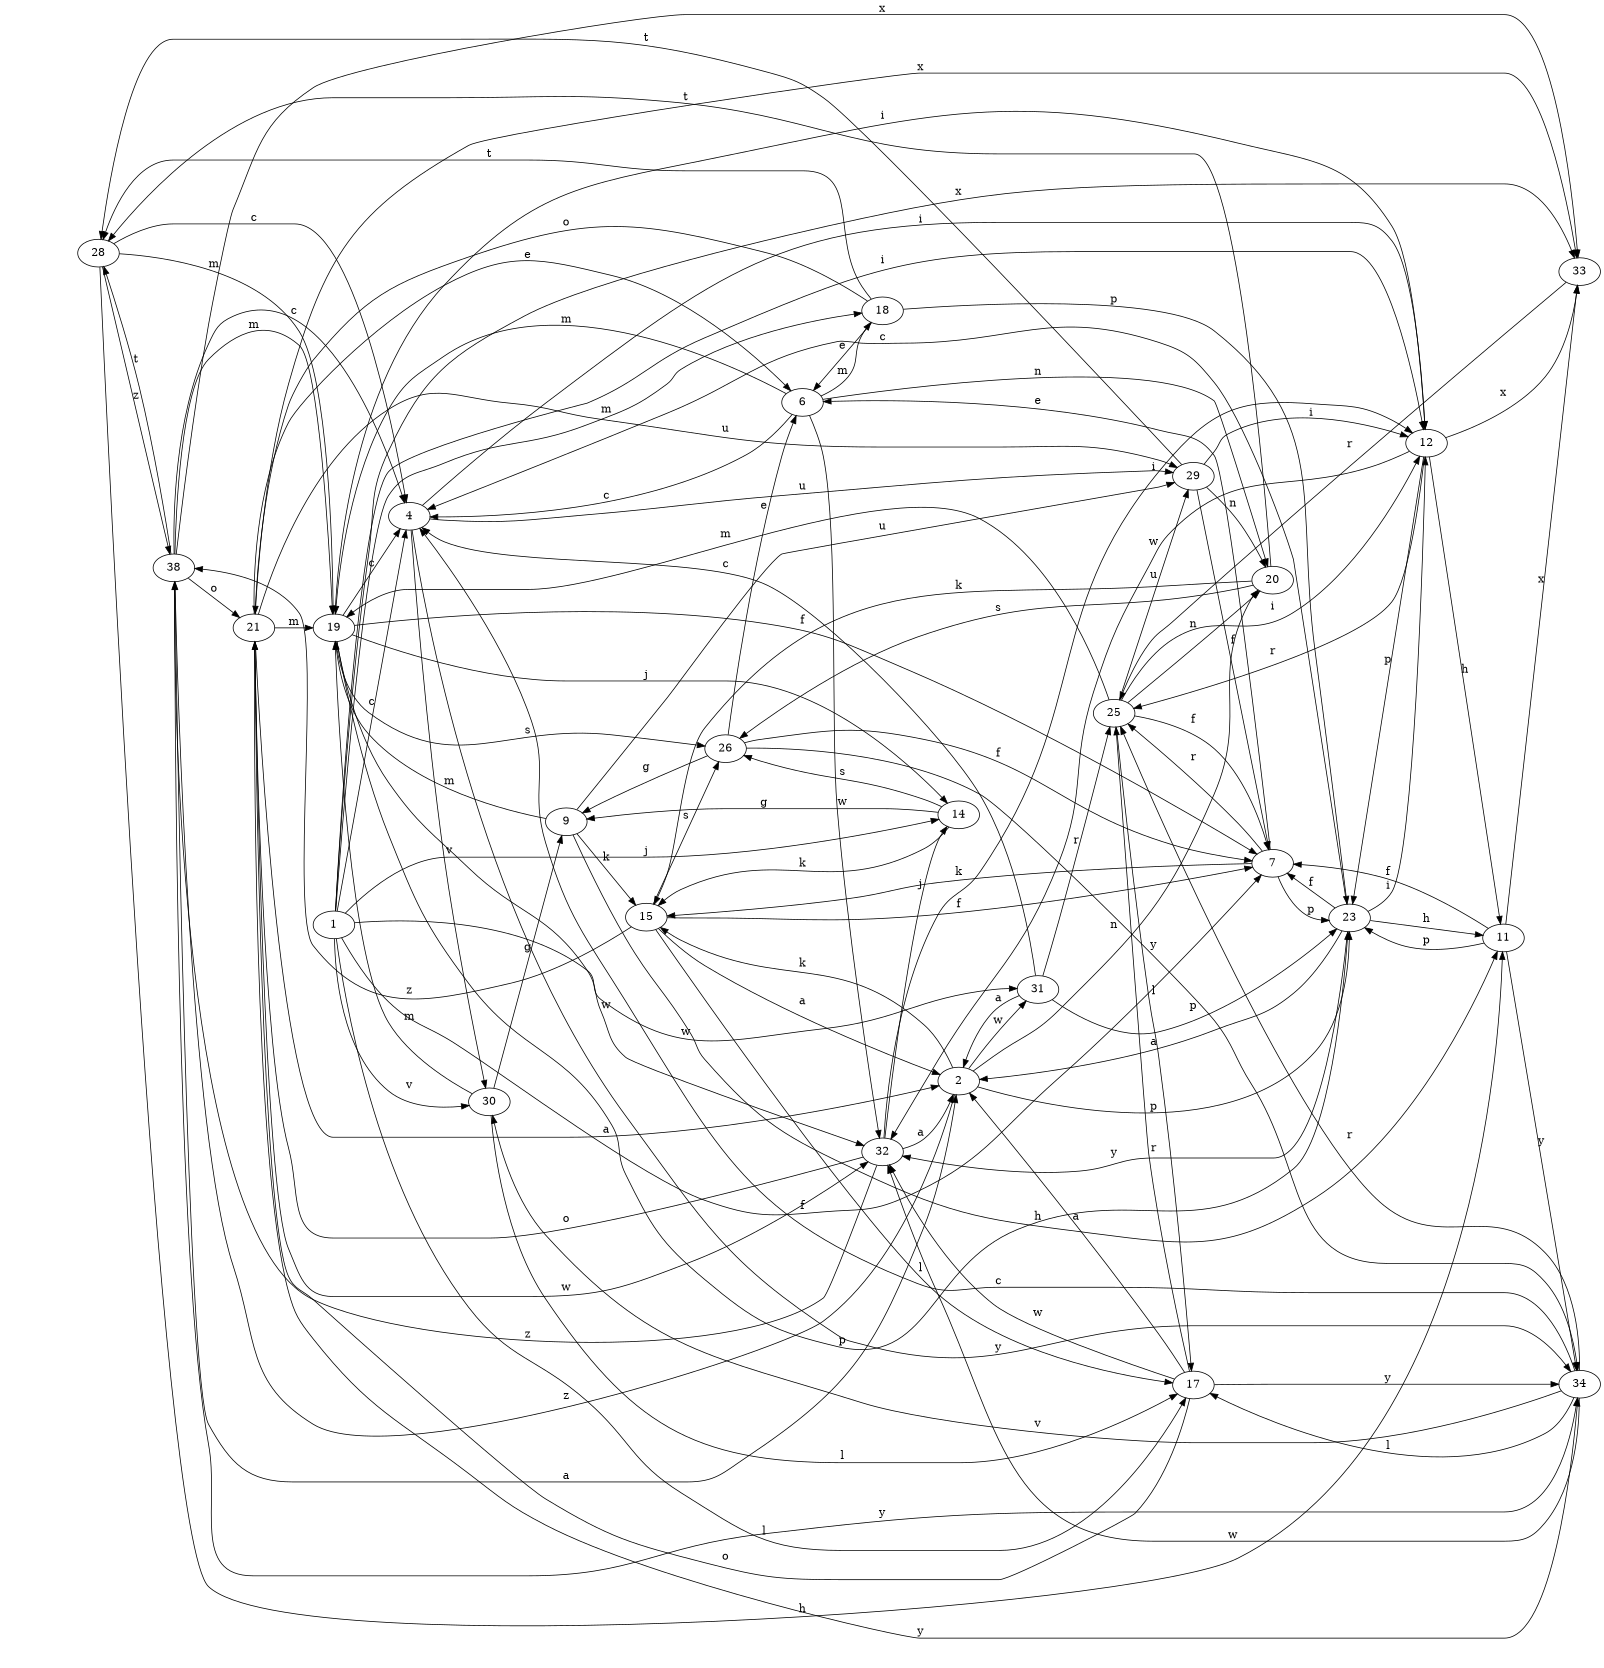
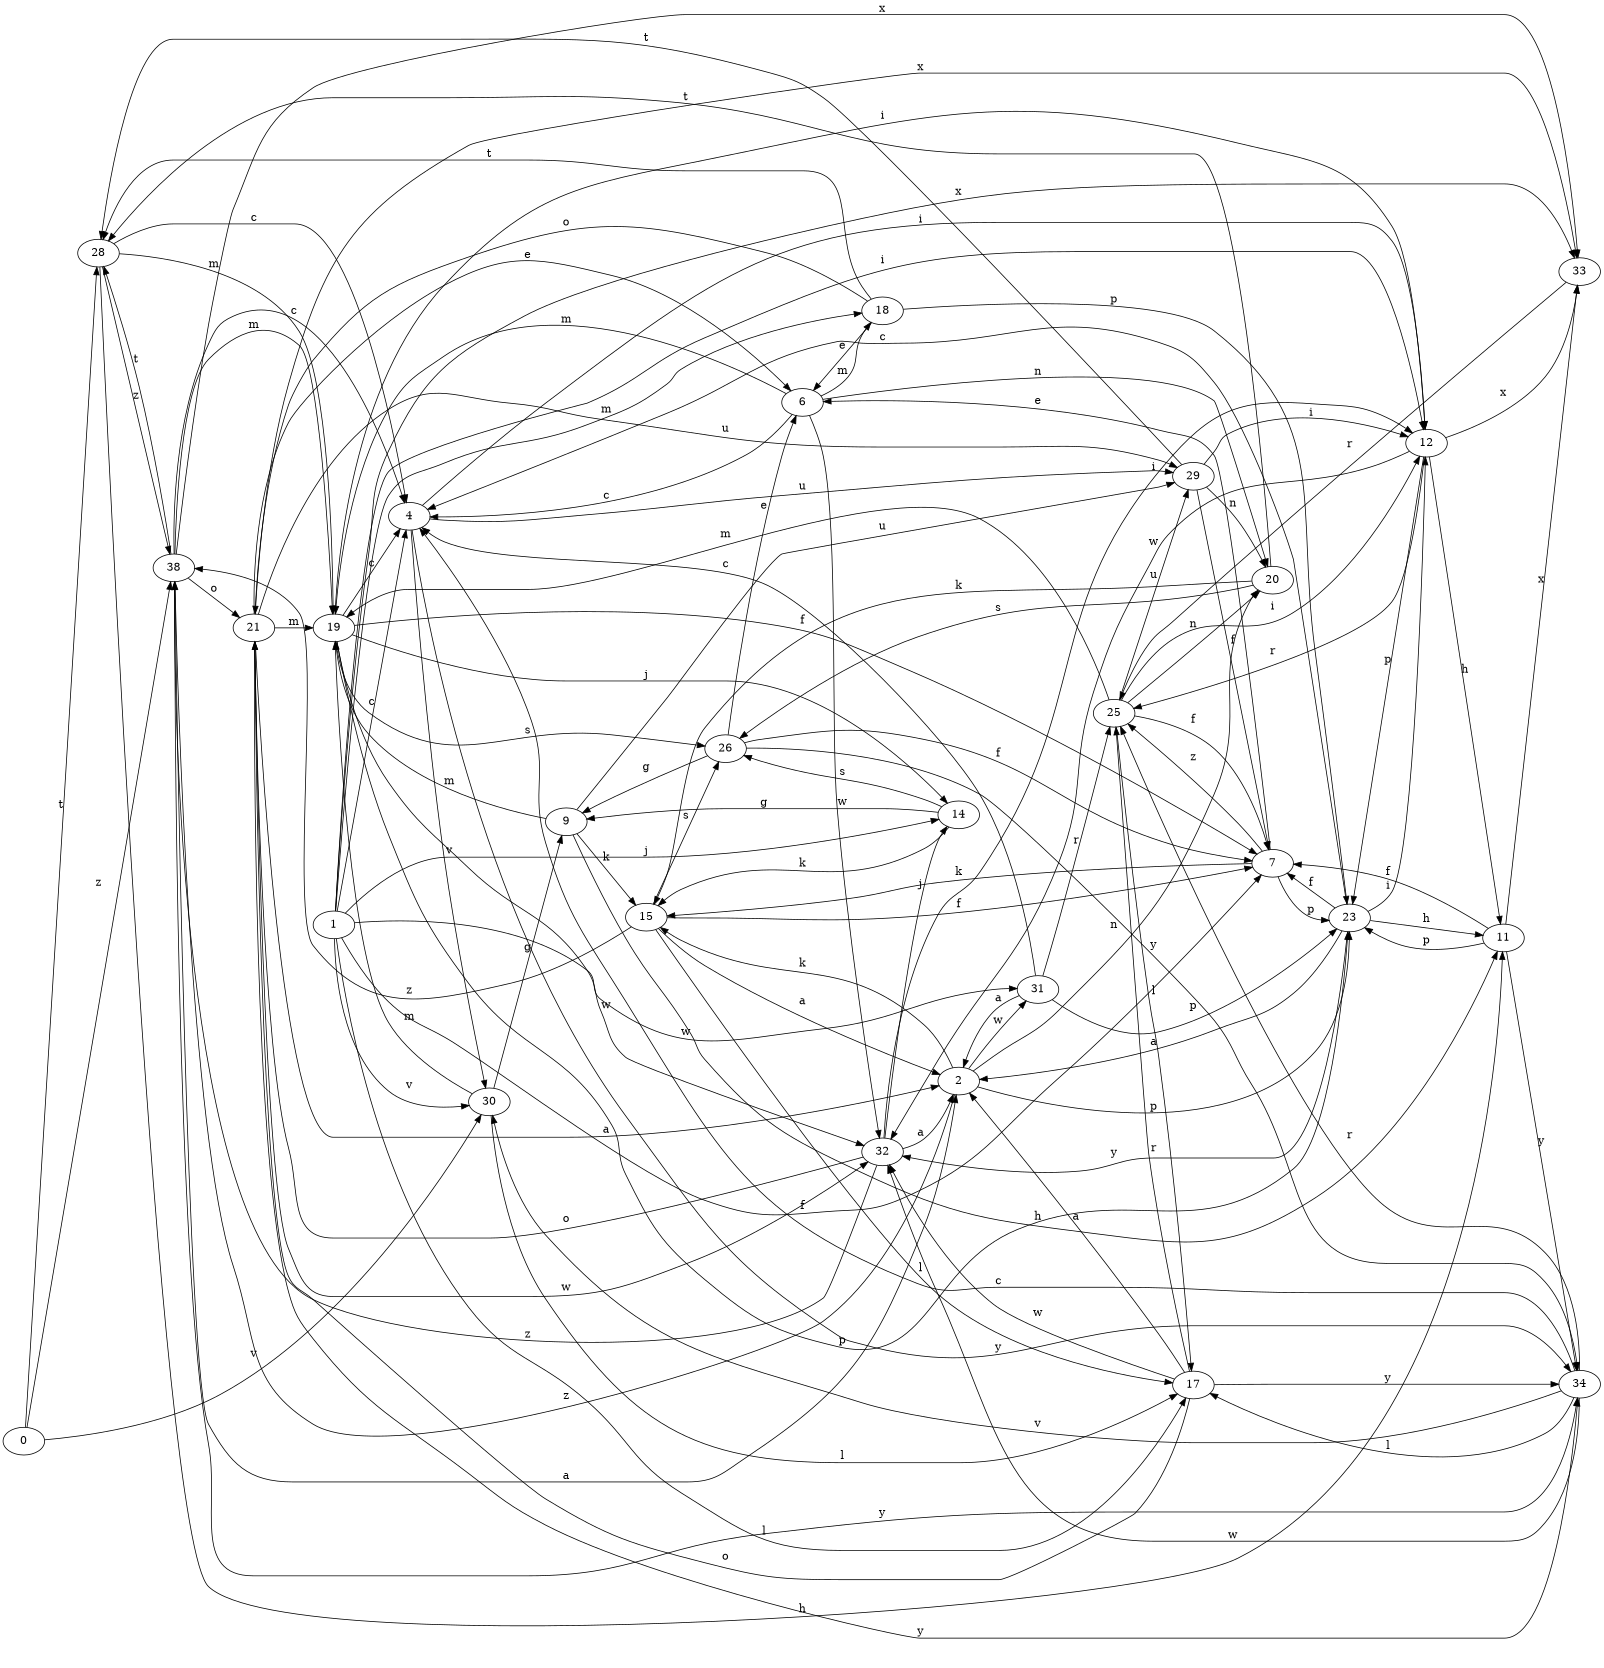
edge "7" -> "25": label "r" -> "z"
node "0": added
